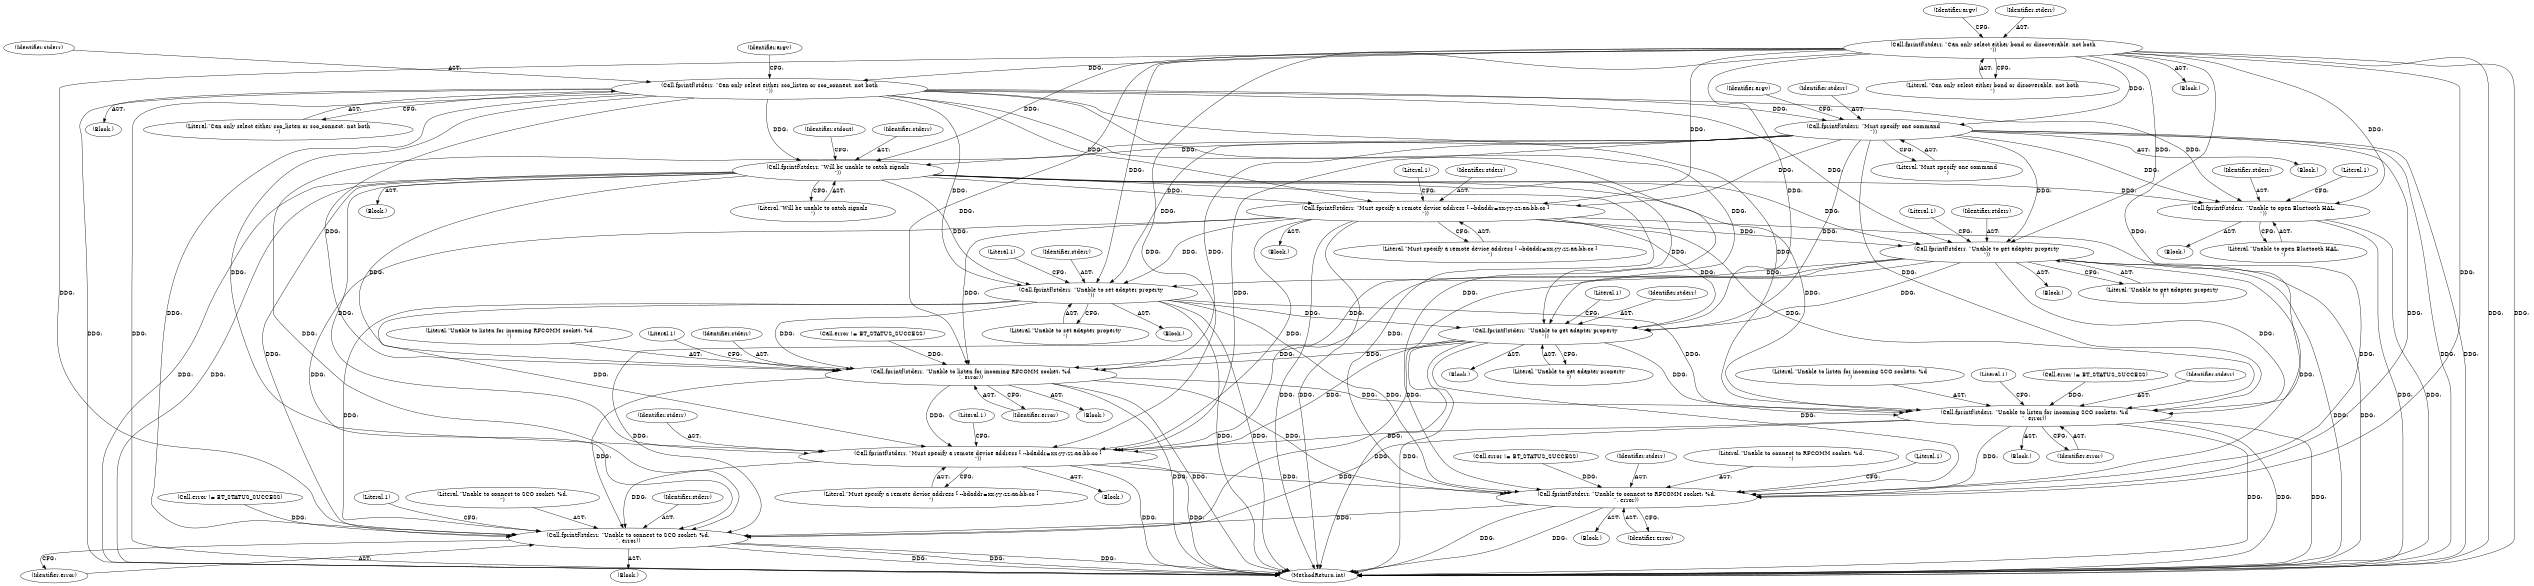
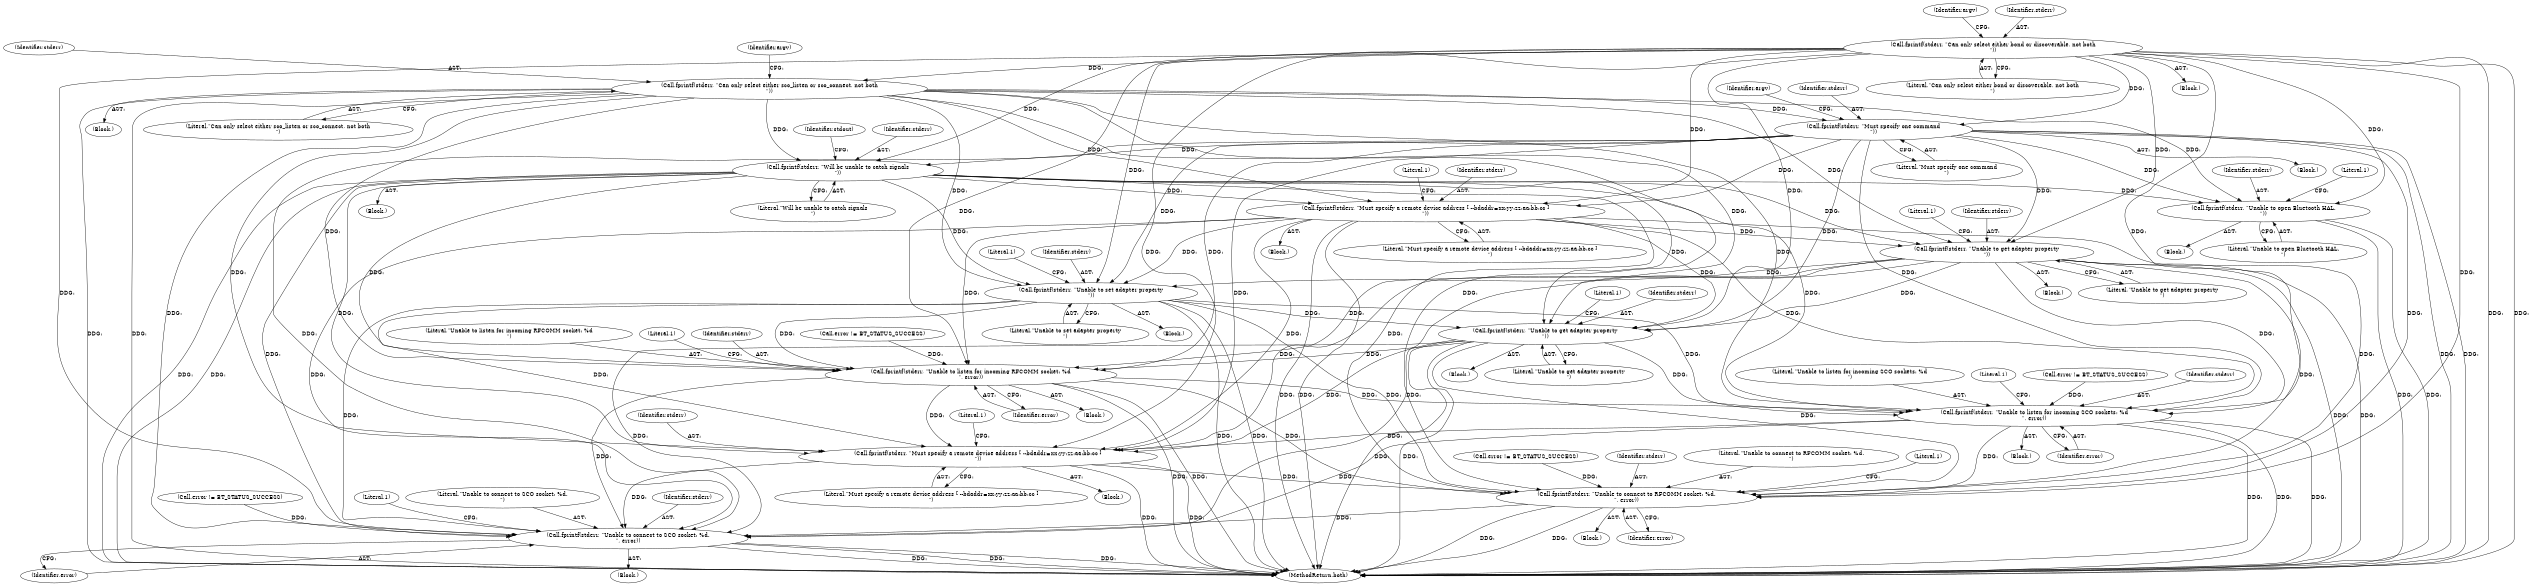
node "(MethodReturn,int)": label "(MethodReturn,int)" -> "(MethodReturn,both)"
